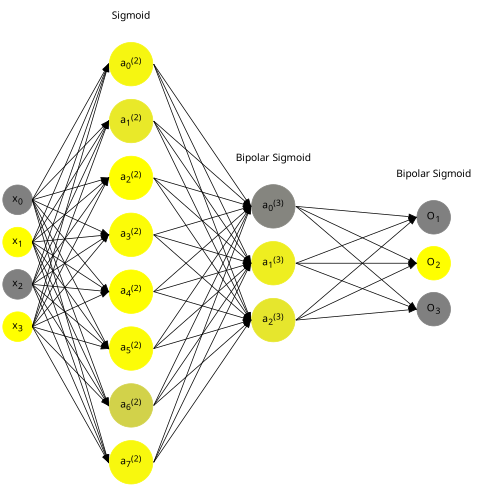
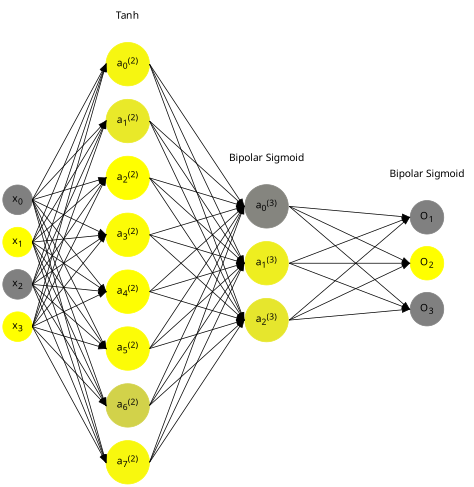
node "Sigmoid": label "Sigmoid" -> "Tanh"
